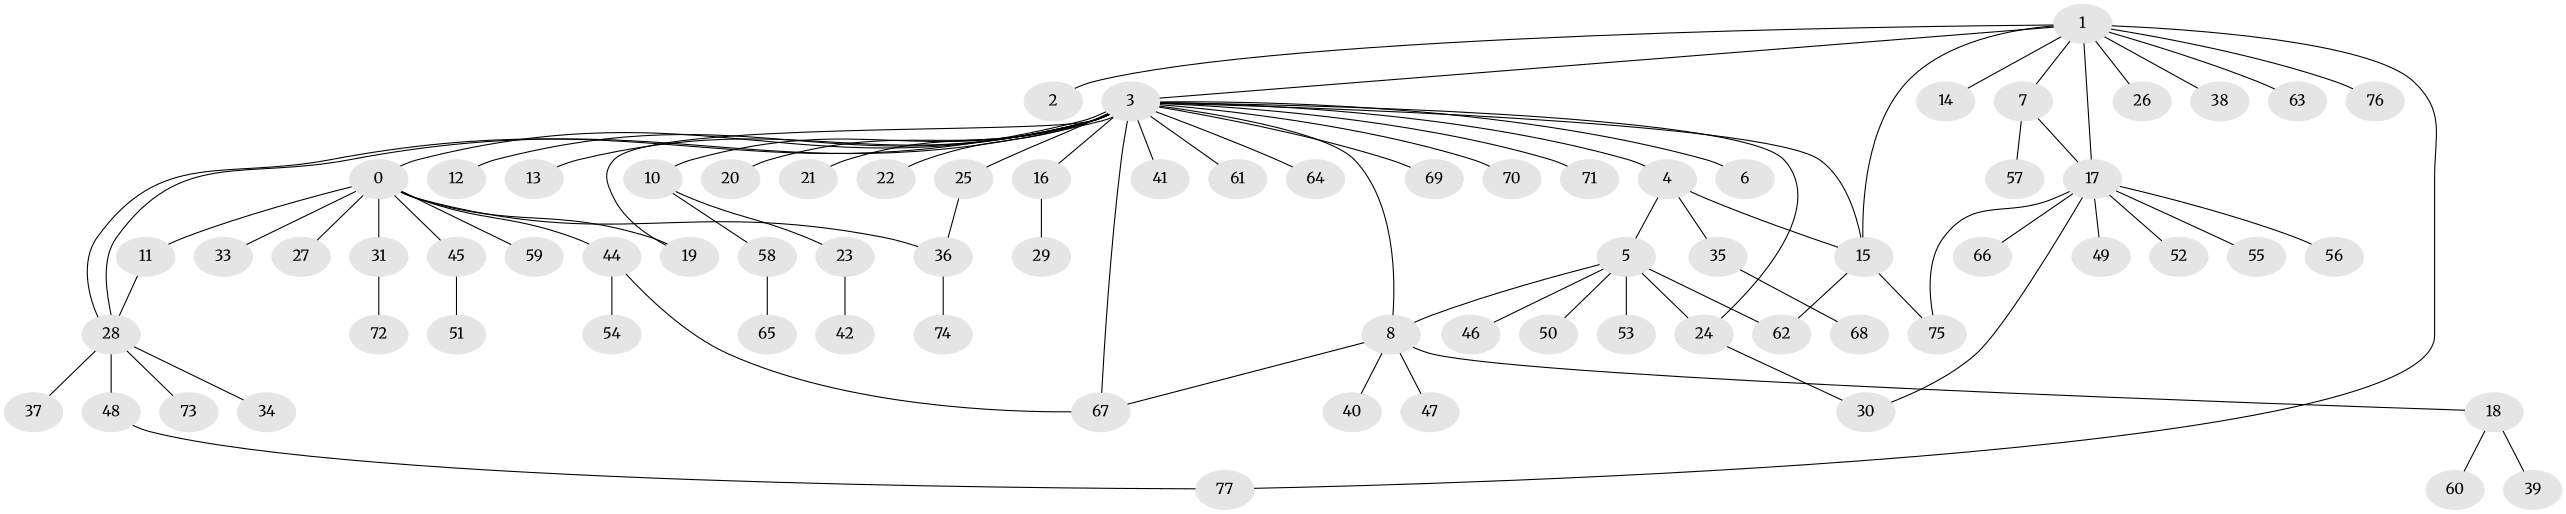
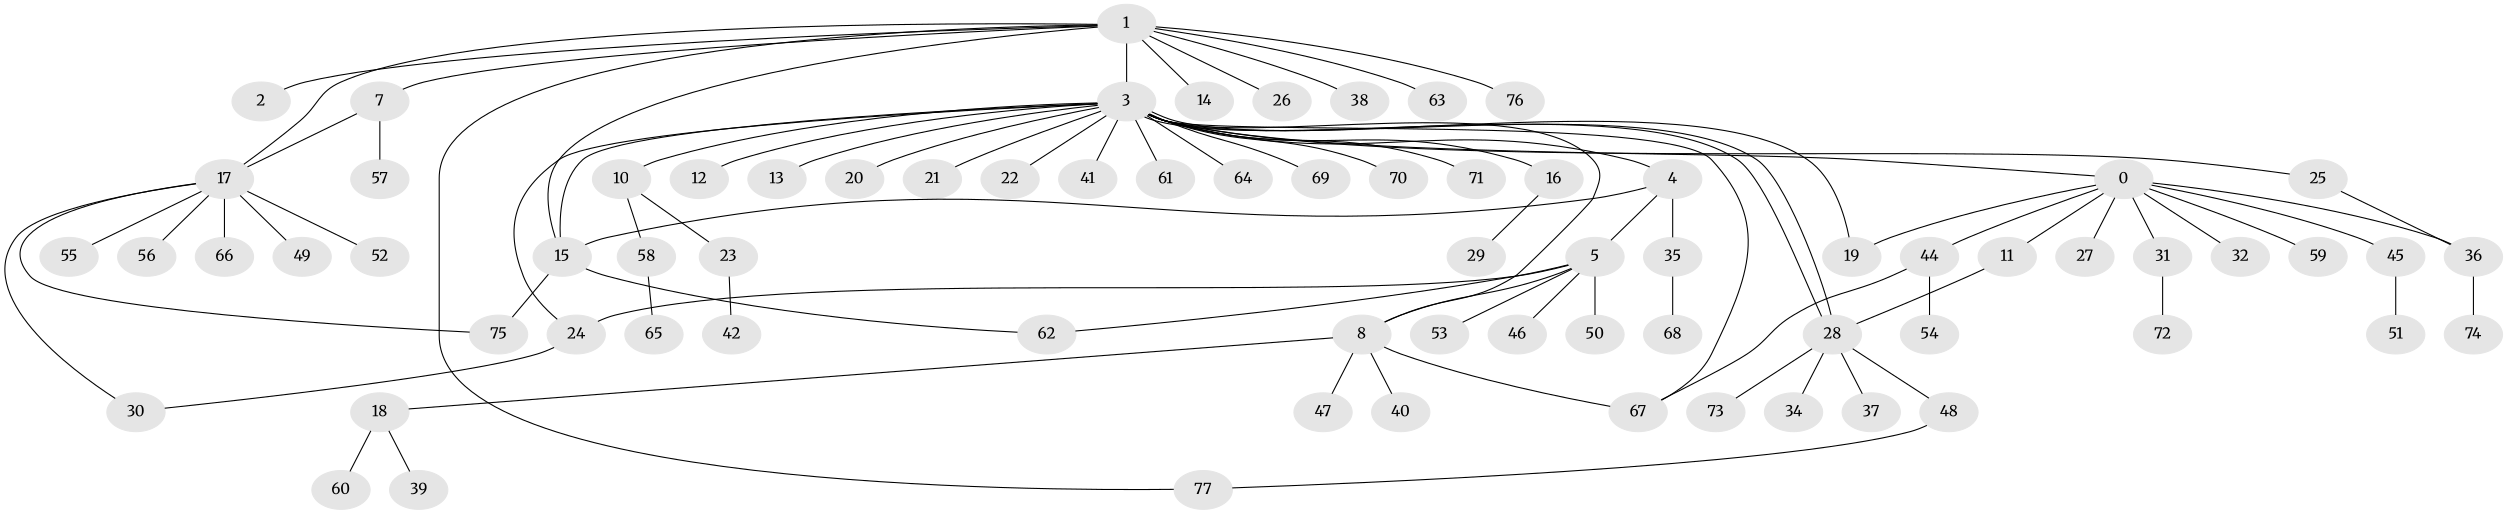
node "6": removed
node "33": label "33" -> "32"
